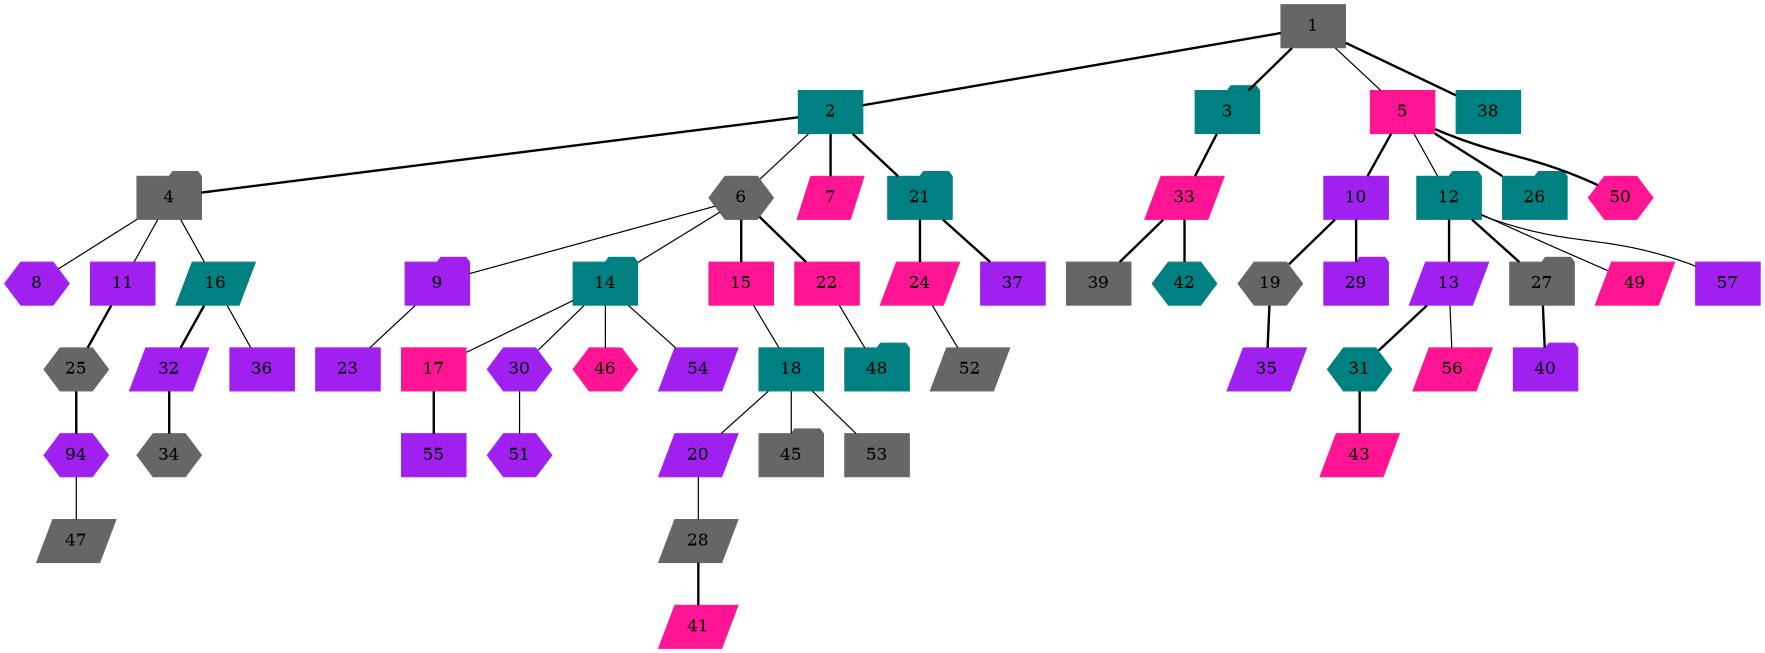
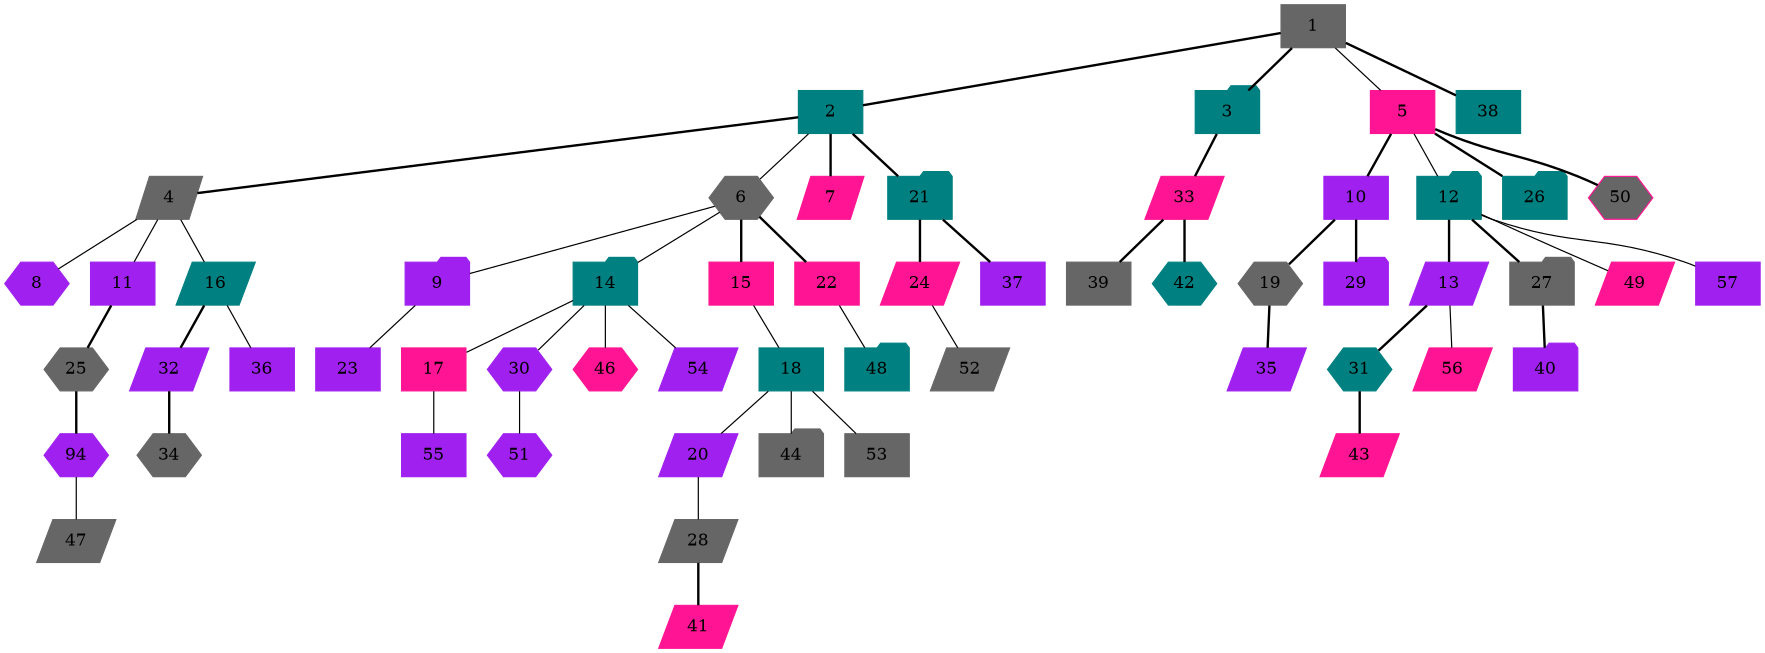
node "4": shape folder -> parallelogram
node "50": fillcolor deeppink -> gray40
edge "17" -- "55": style bold -> solid
node "45": label "45" -> "44"
